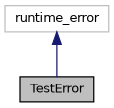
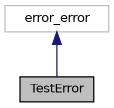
node "runtime_error": label "runtime_error" -> "error_error"
